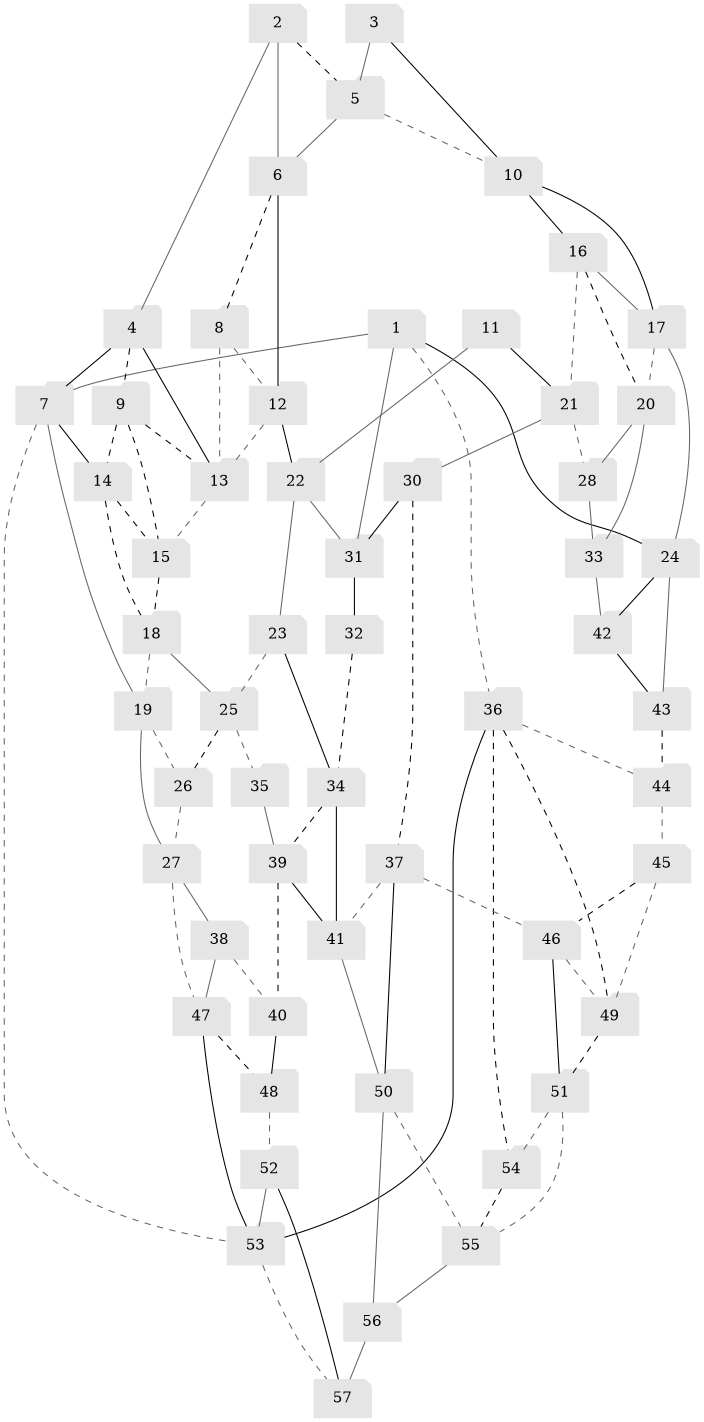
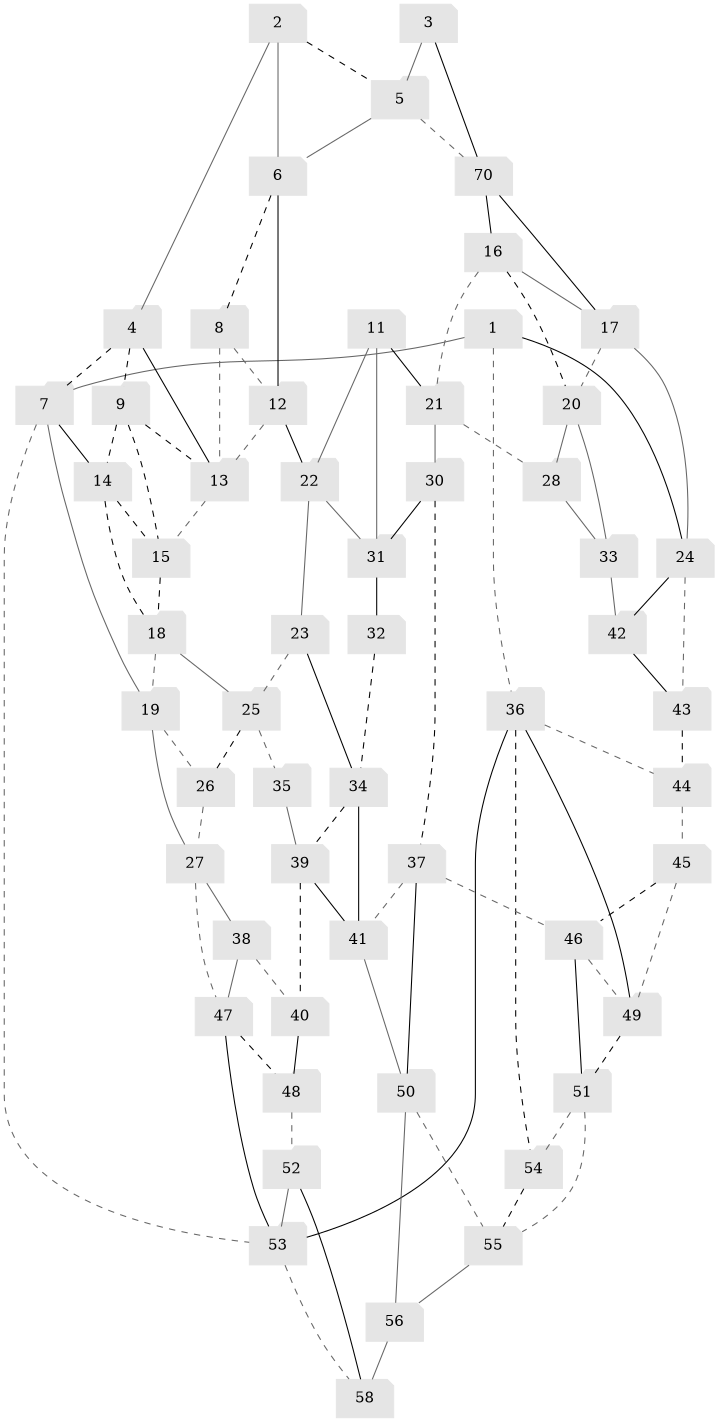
node "10": label "10" -> "70"
edge "4" -- "7": style solid -> dashed
edge "1" -- "31": now "11" -- "31"
edge "24" -- "43": style solid -> dashed
edge "36" -- "49": style dashed -> solid
node "57": label "57" -> "58"
